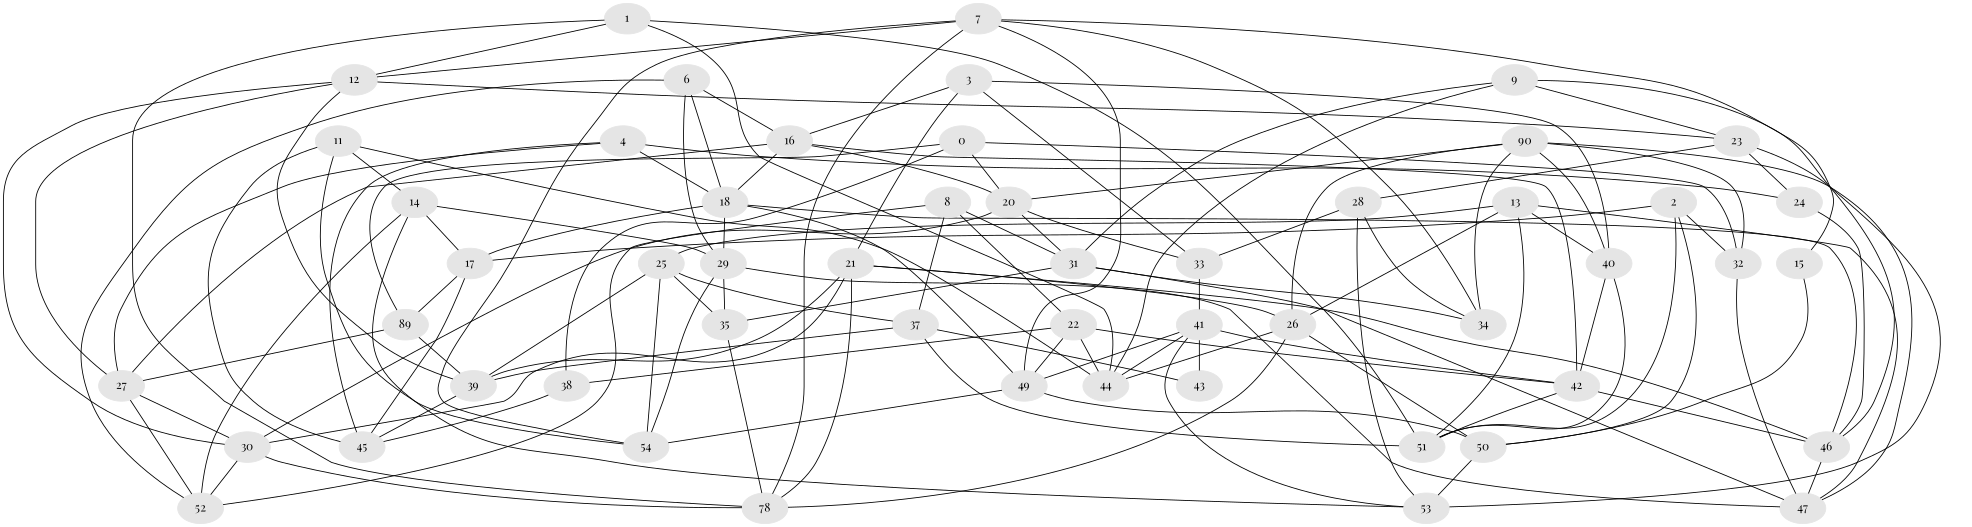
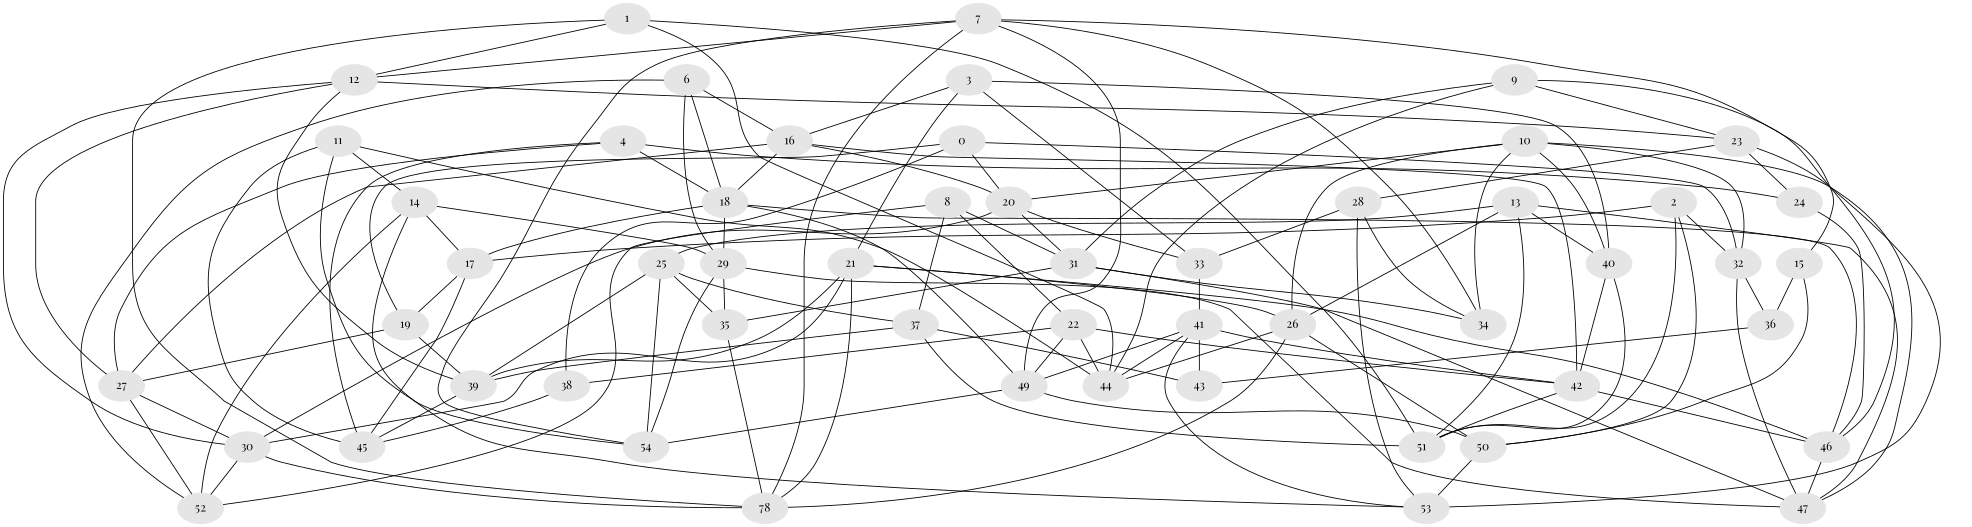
node "90": label "90" -> "10"
node "89": label "89" -> "19"
node "36": added
